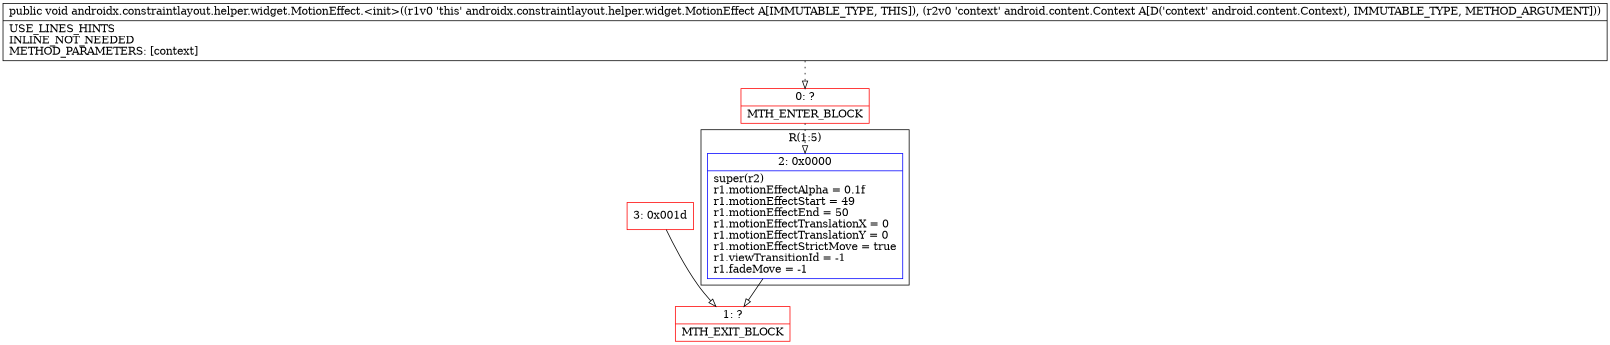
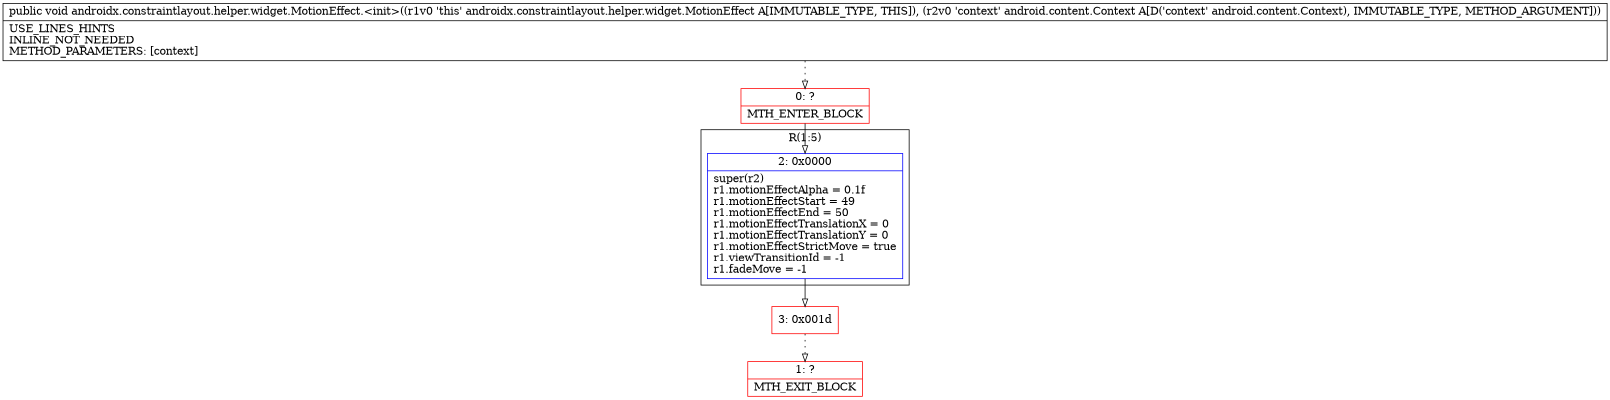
edge "0: ?" -> "2: 0x0000": style dotted -> solid
edge "3: 0x001d" -> "1: ?": style solid -> dotted
edge "2: 0x0000" -> "1: ?": now "2: 0x0000" -> "3: 0x001d"
